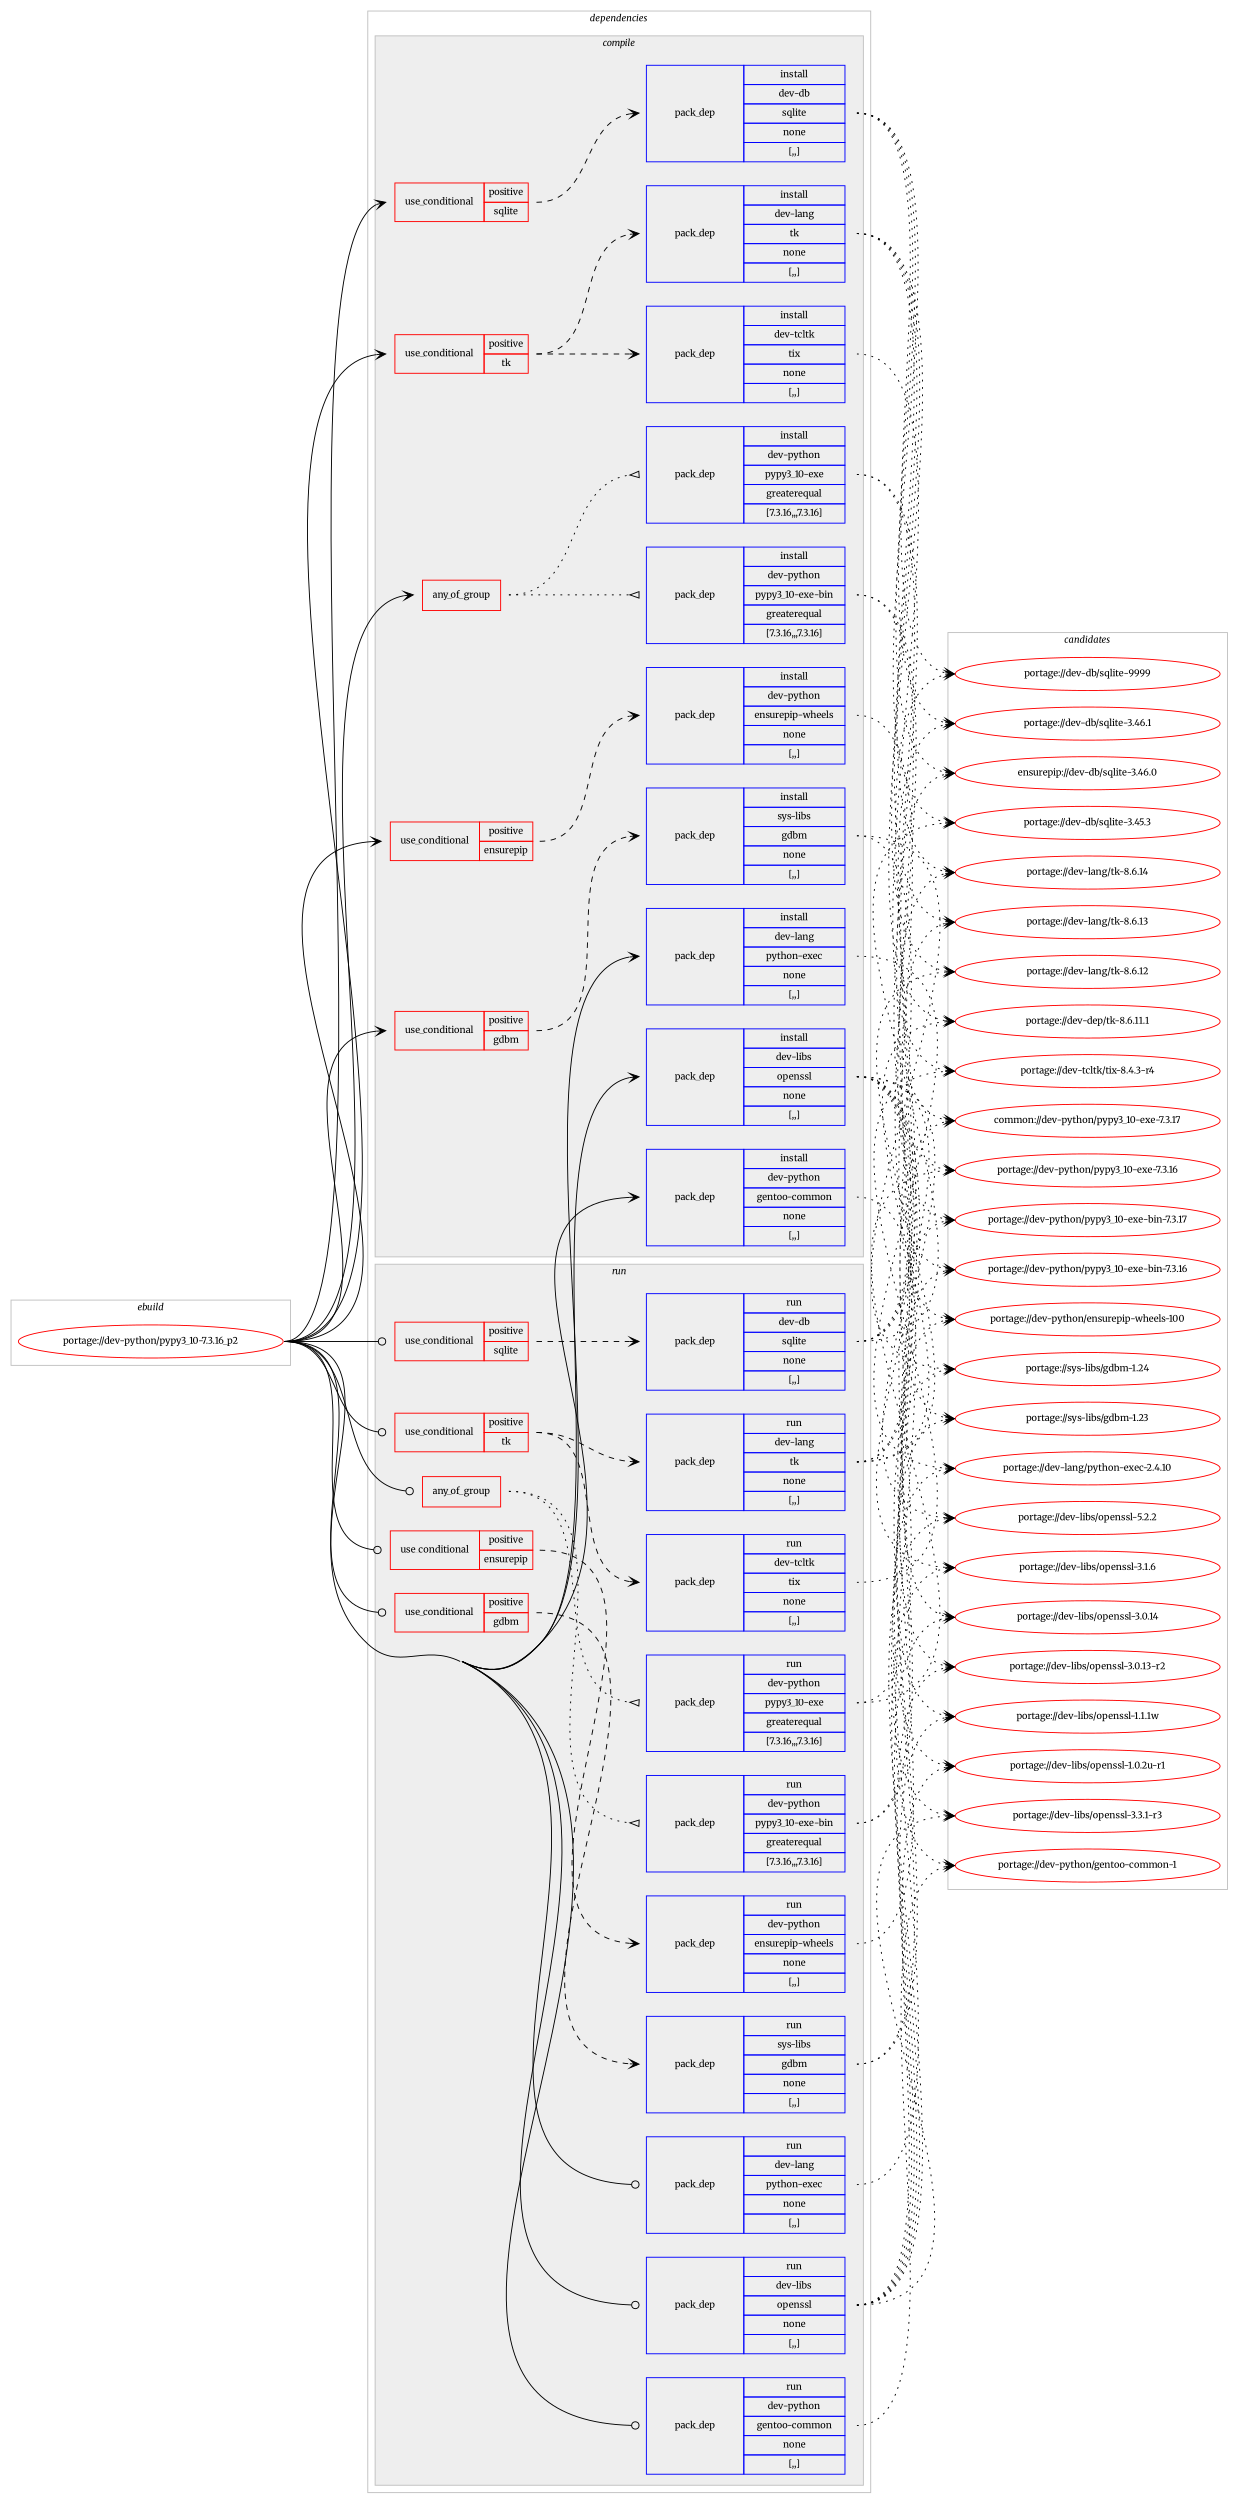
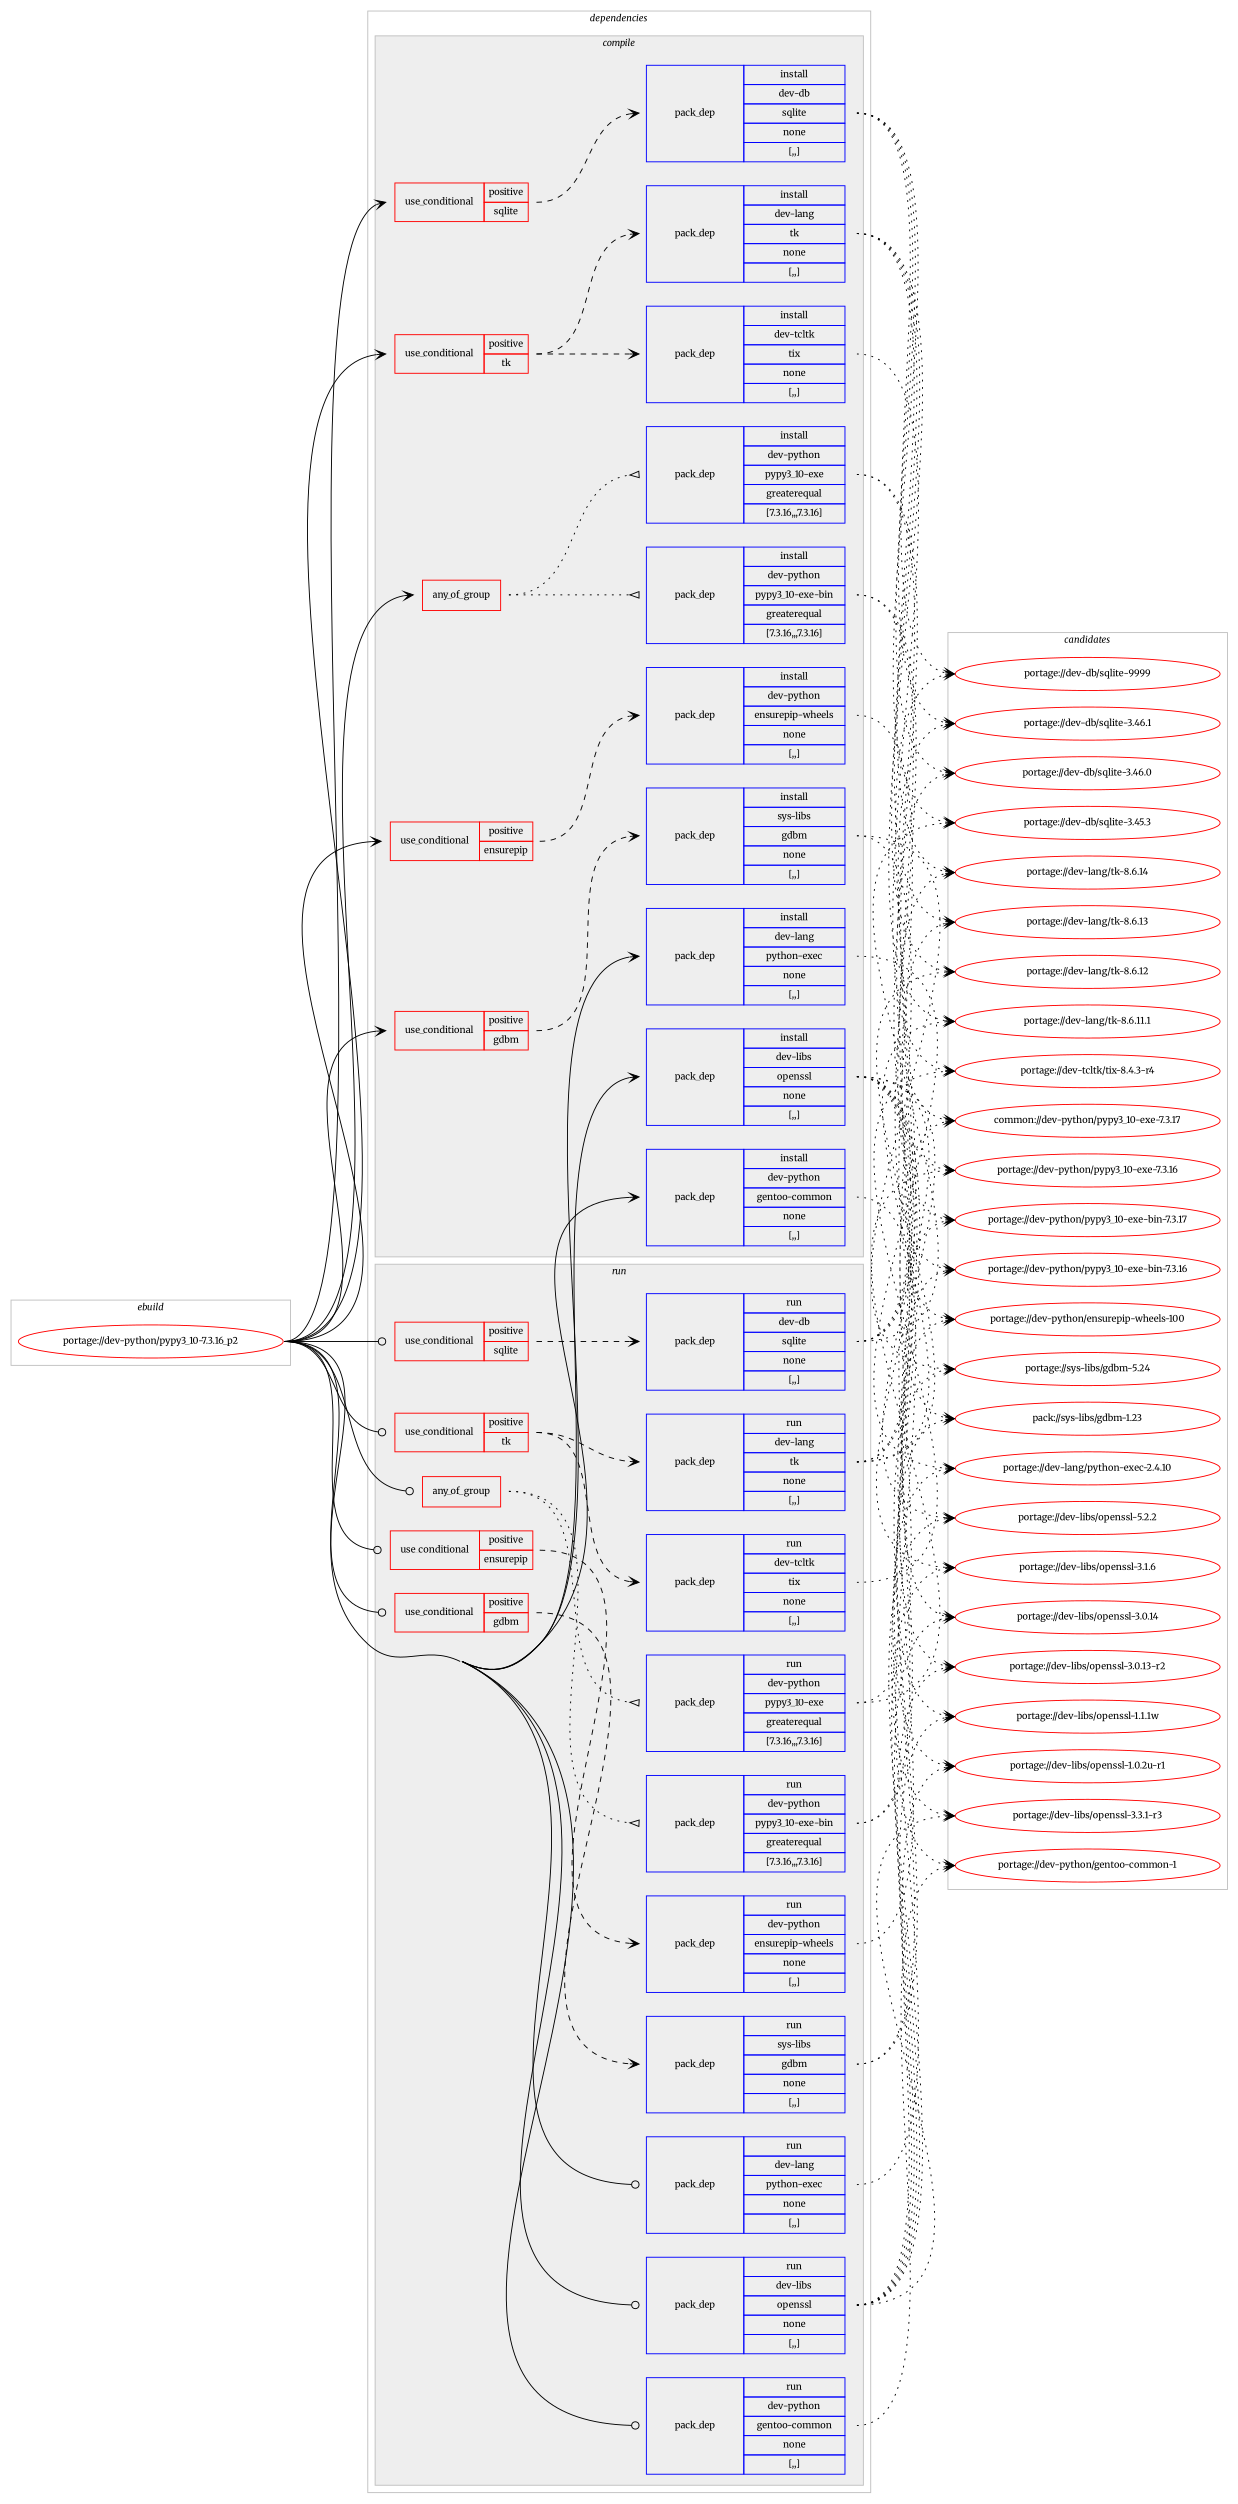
node "ensurepip://dev-db/sqlite-3.46.0": label "ensurepip://dev-db/sqlite-3.46.0" -> "portage://dev-db/sqlite-3.46.0"
node "portage://dev-dep/tk-8.6.11.1": label "portage://dev-dep/tk-8.6.11.1" -> "portage://dev-lang/tk-8.6.11.1"
node "portage://sys-libs/gdbm-1.24": label "portage://sys-libs/gdbm-1.24" -> "portage://sys-libs/gdbm-5.24"
node "portage://sys-libs/gdbm-1.23": label "portage://sys-libs/gdbm-1.23" -> "pack://sys-libs/gdbm-1.23"
